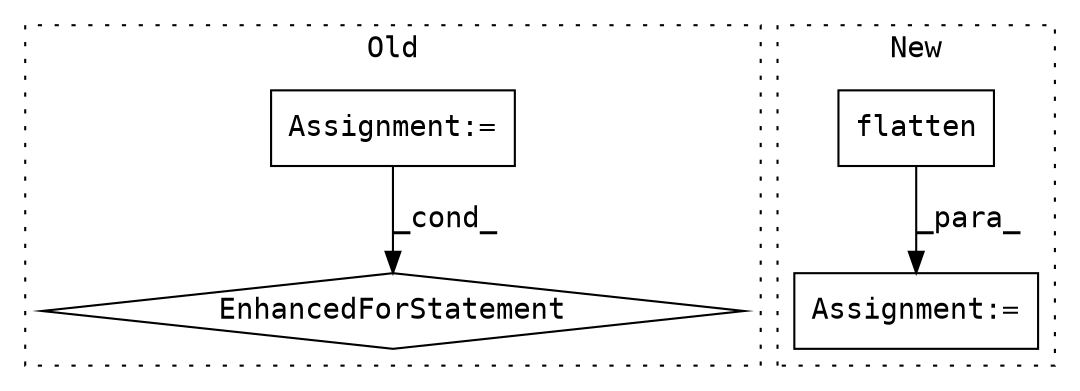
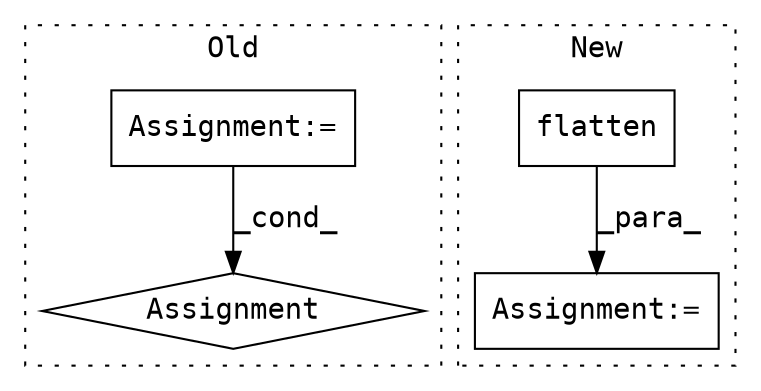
node "EnhancedForStatement": label "EnhancedForStatement" -> "Assignment"
